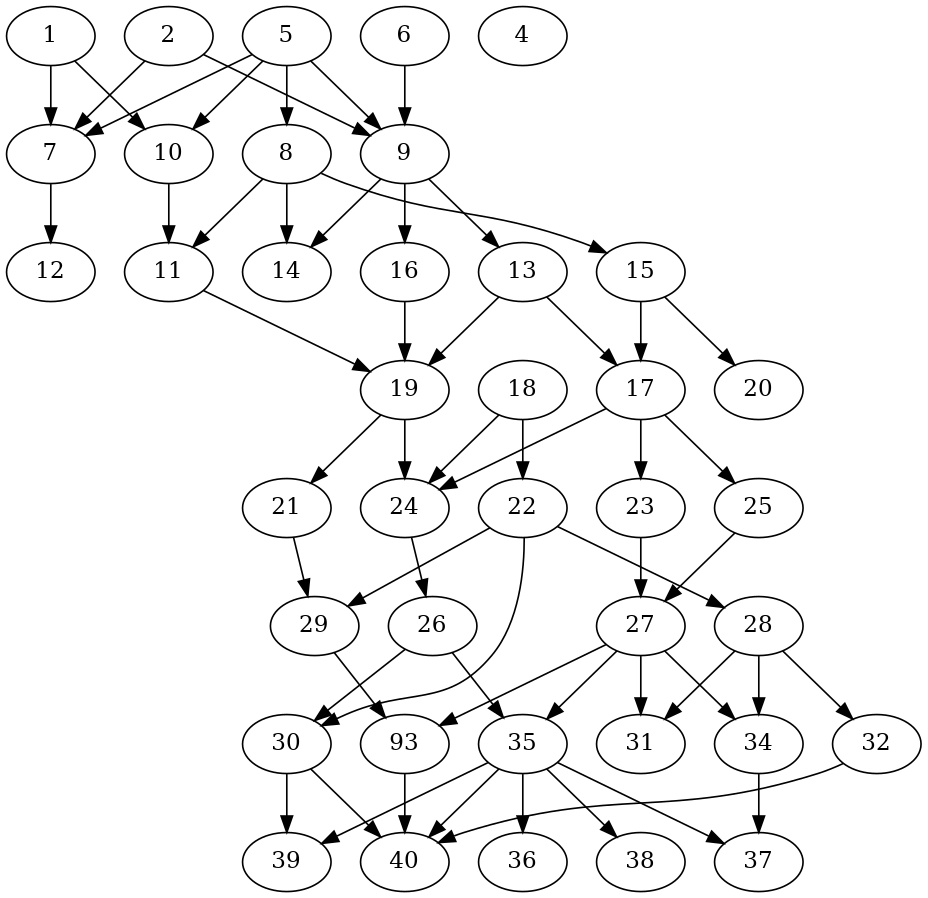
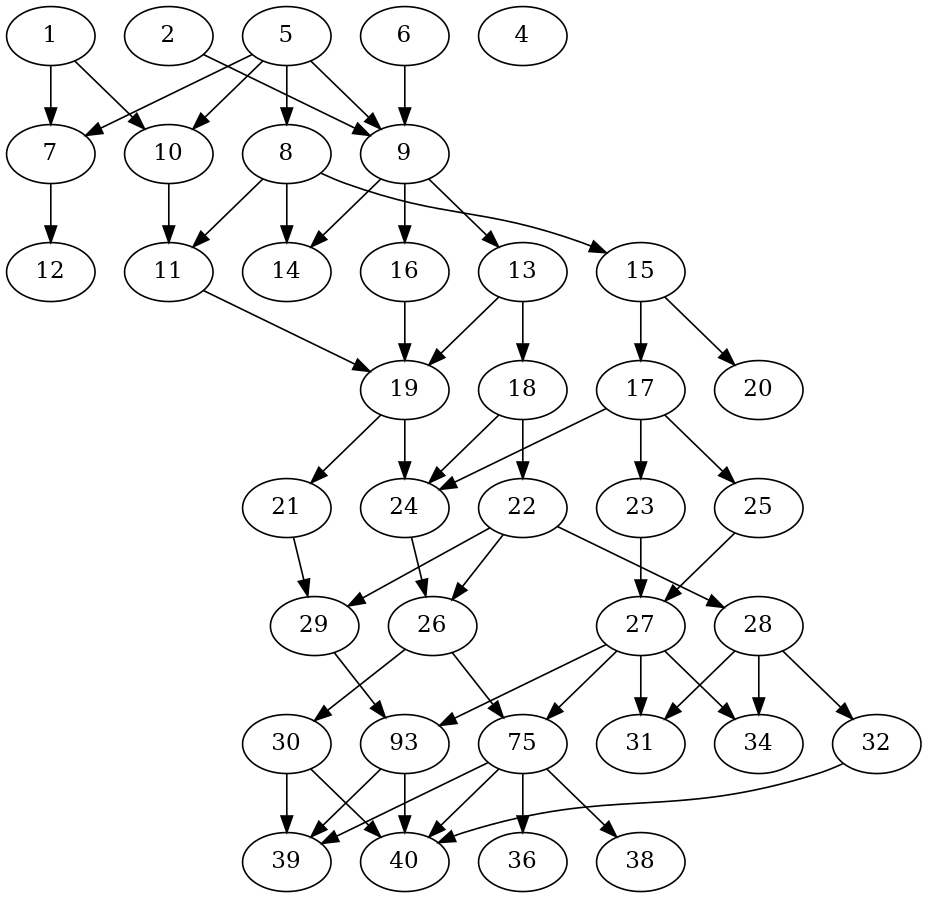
edge "2" -> "7": removed
edge "13" -> "17": now "13" -> "18"
edge "22" -> "30": now "22" -> "26"
node "35": label "35" -> "75"
edge "93" -> "39": added
node "37": removed
